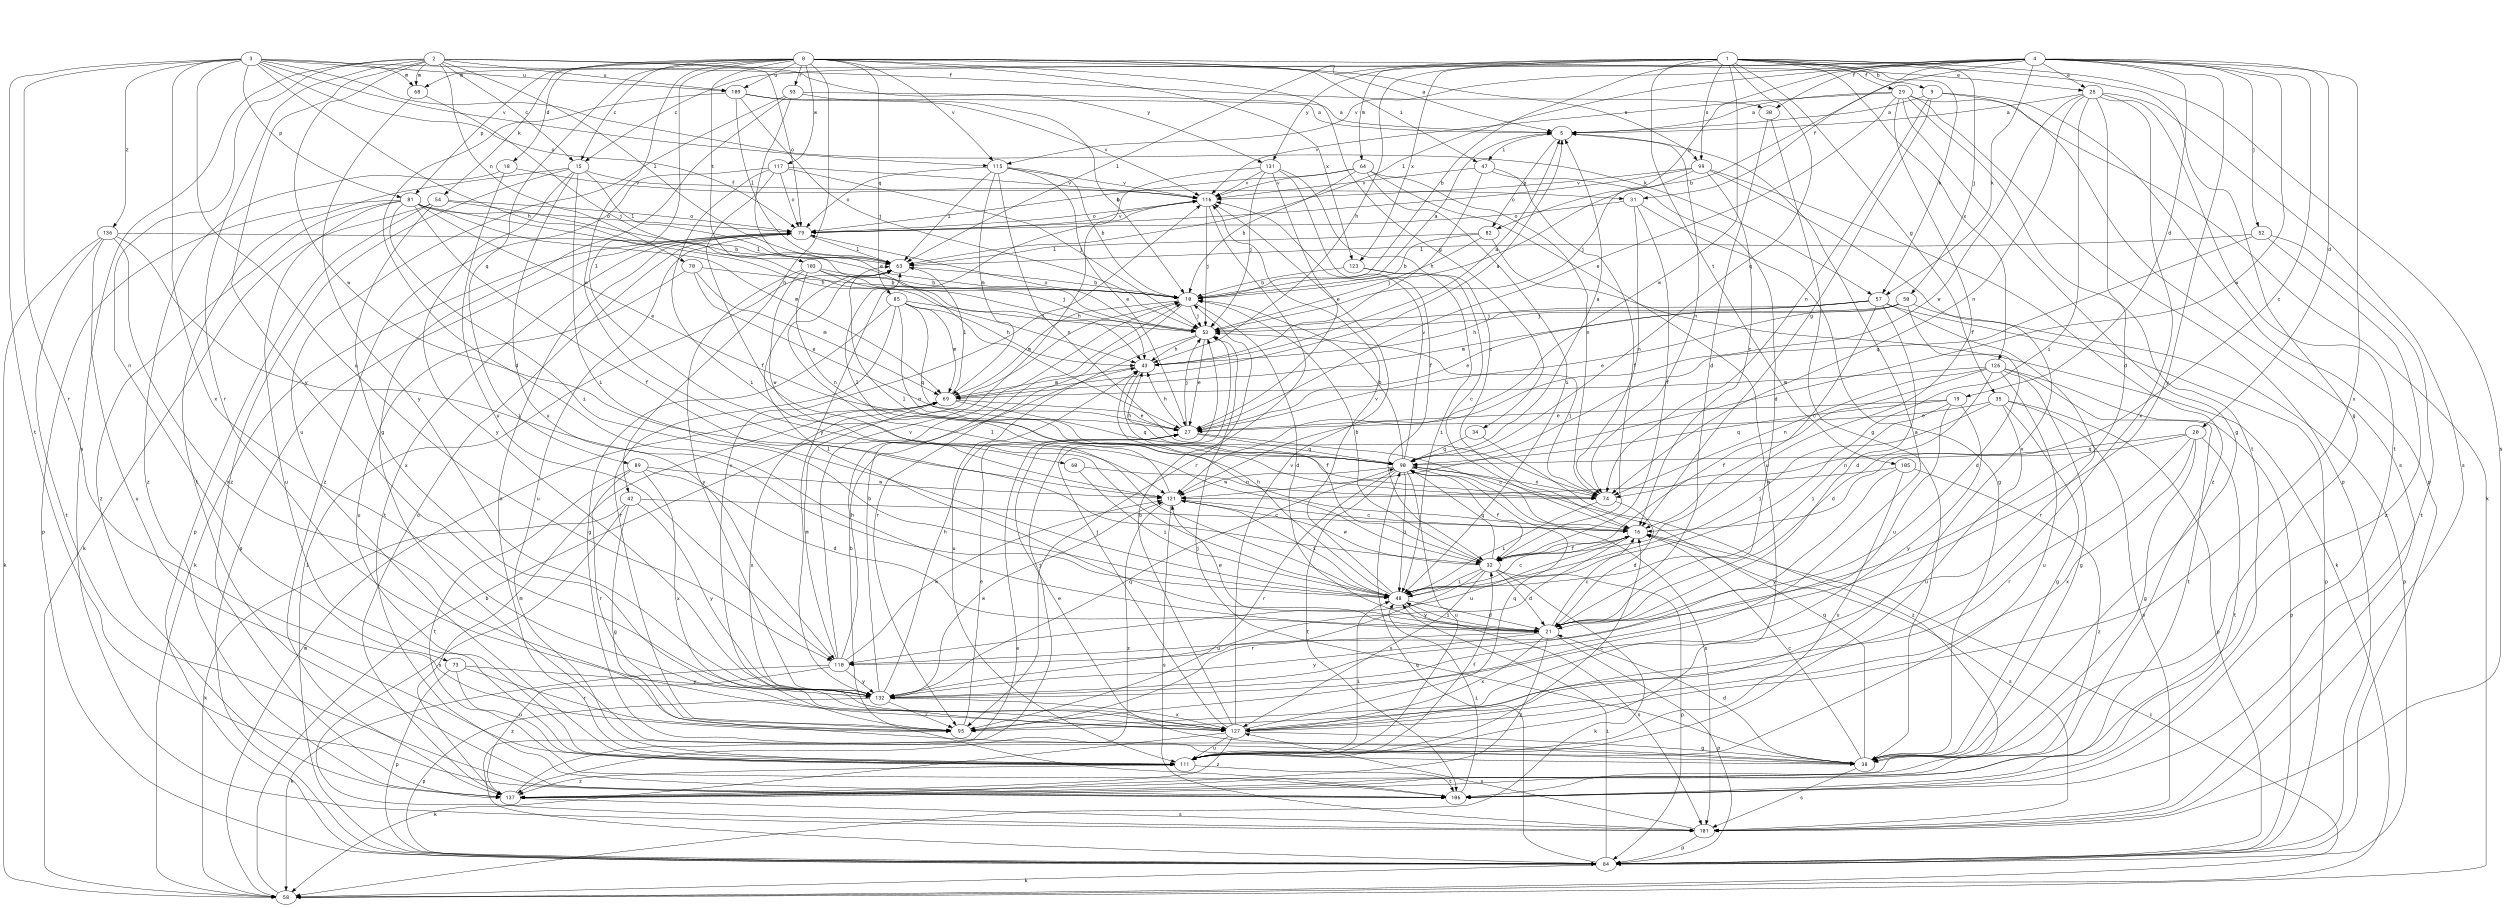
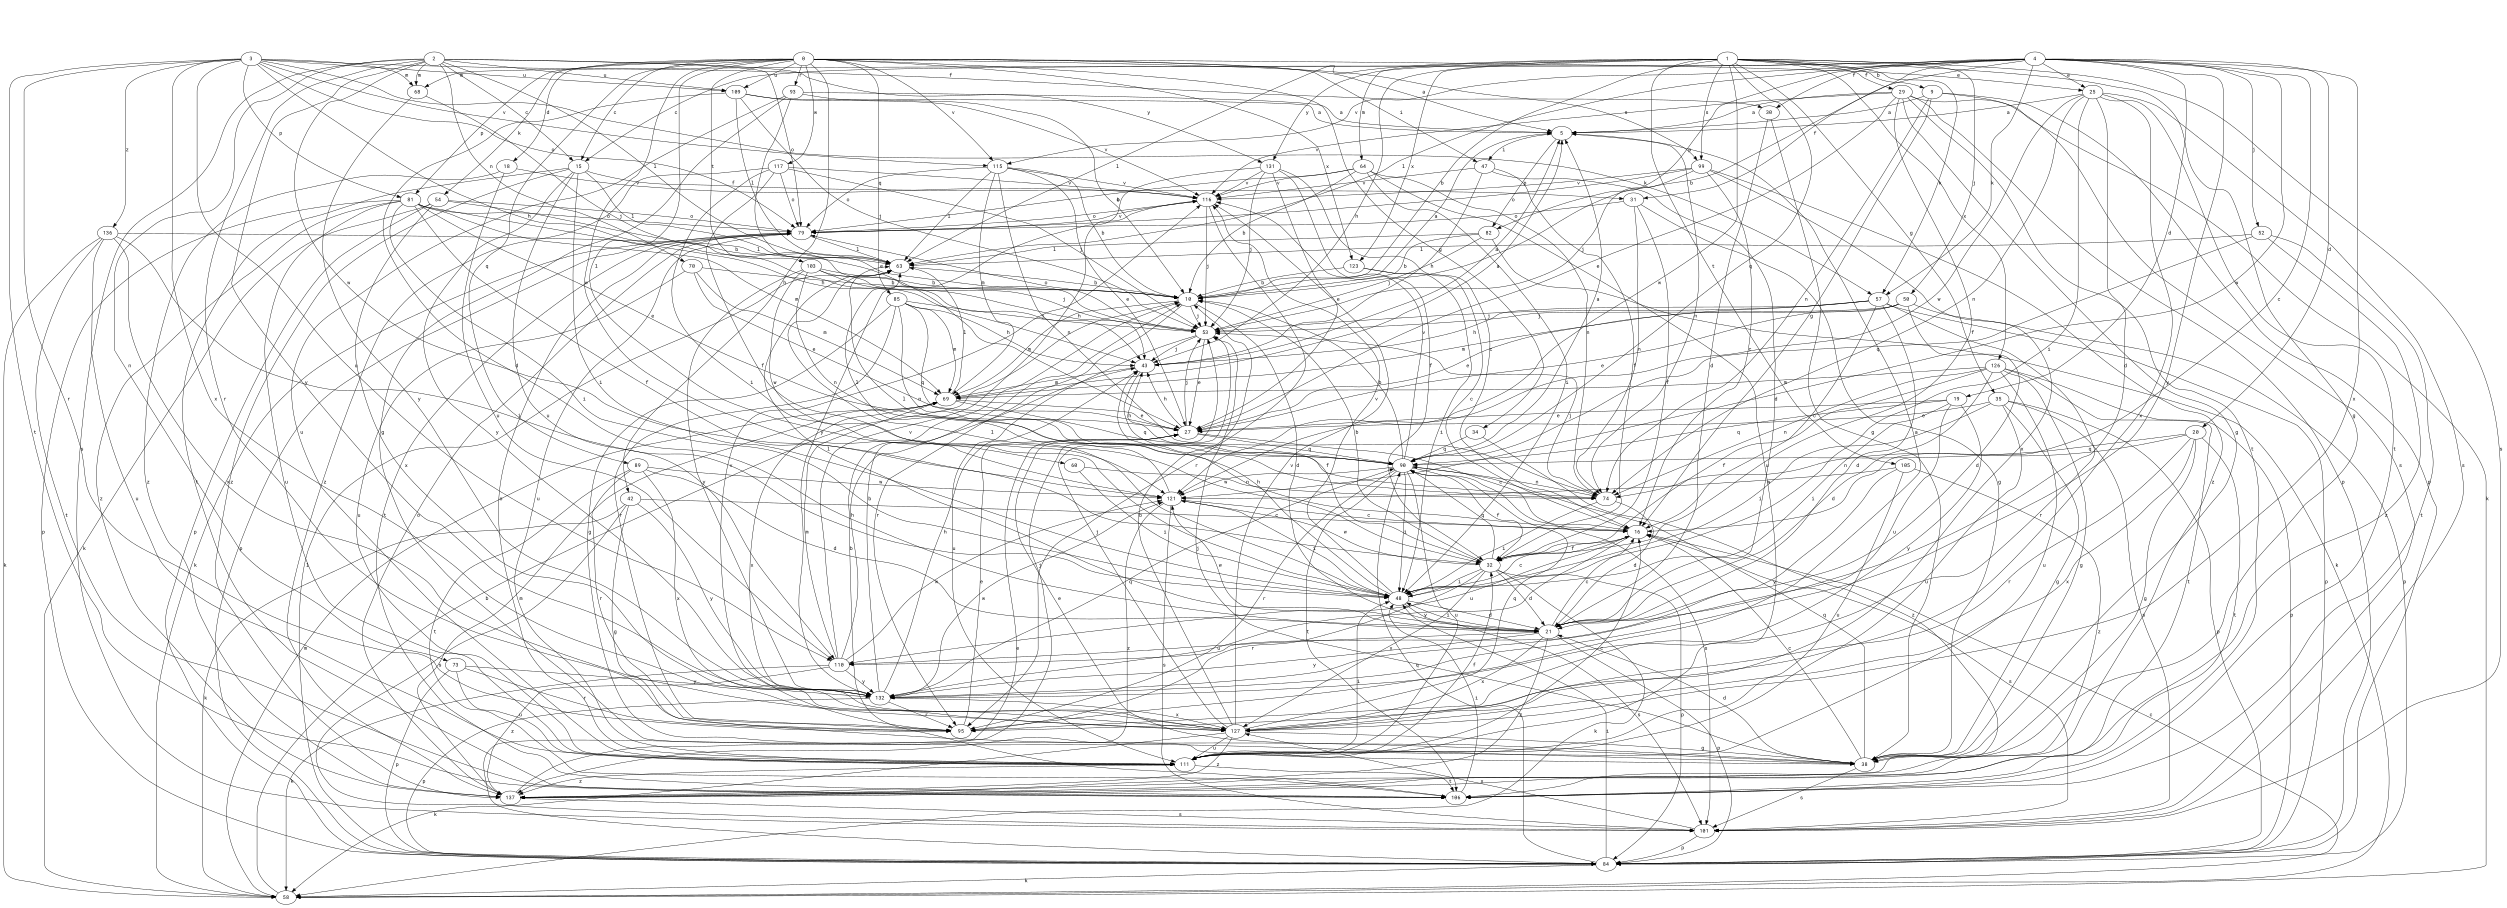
edge "53" -> "43": label "h" -> "j"
